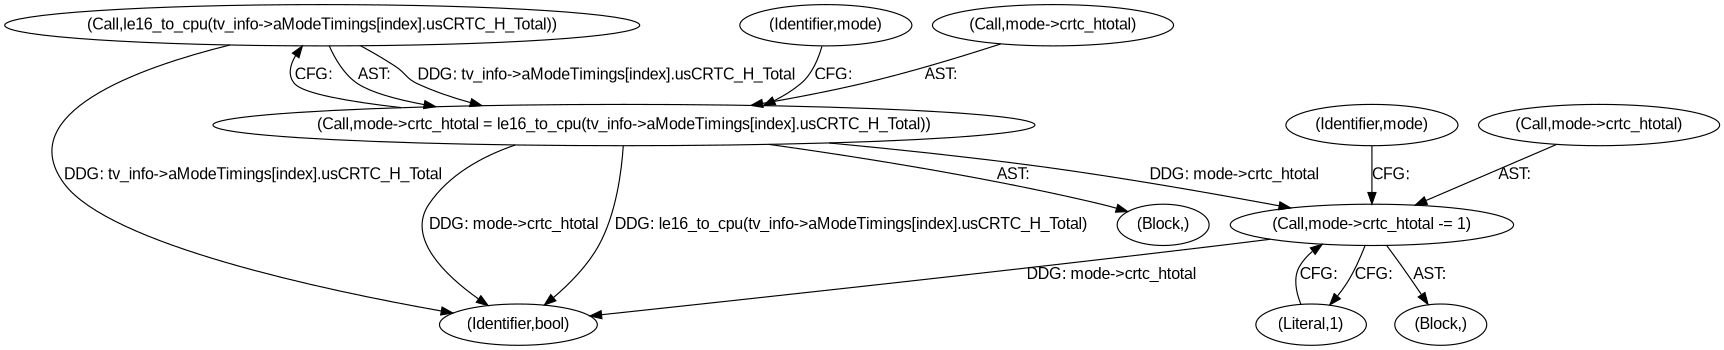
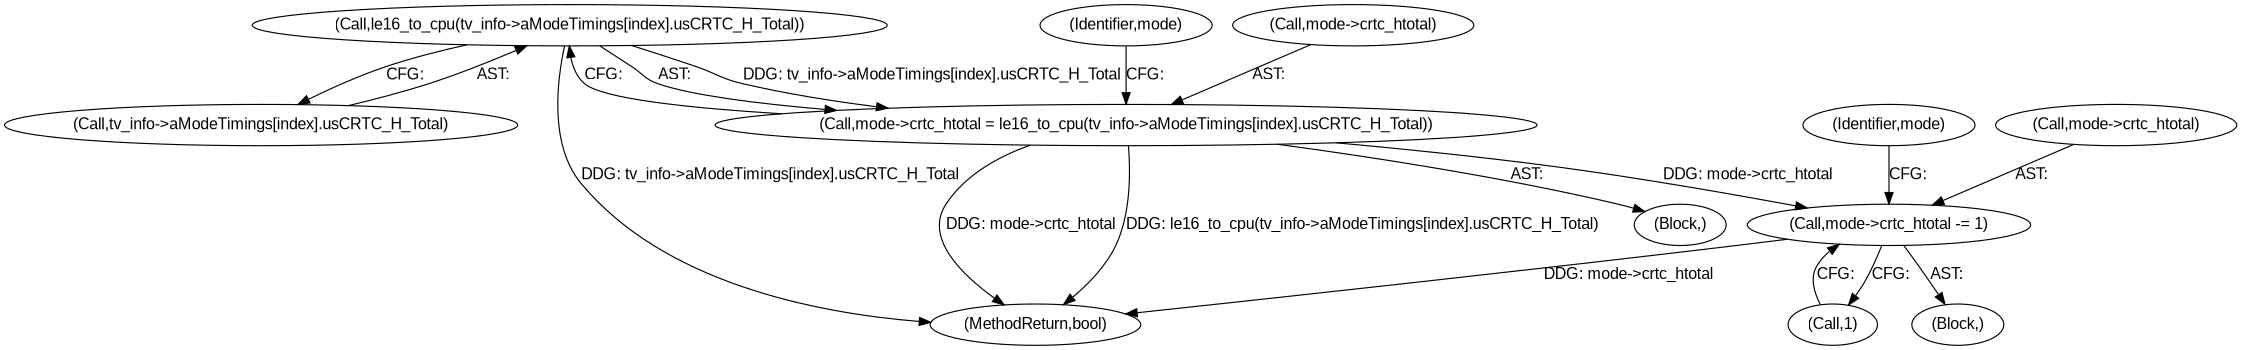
node "(Call,tv_info->aModeTimings[index].usCRTC_H_Total)": added
node "(Identifier,bool)": label "(Identifier,bool)" -> "(MethodReturn,bool)"
node "(Literal,1)": label "(Literal,1)" -> "(Call,1)"
